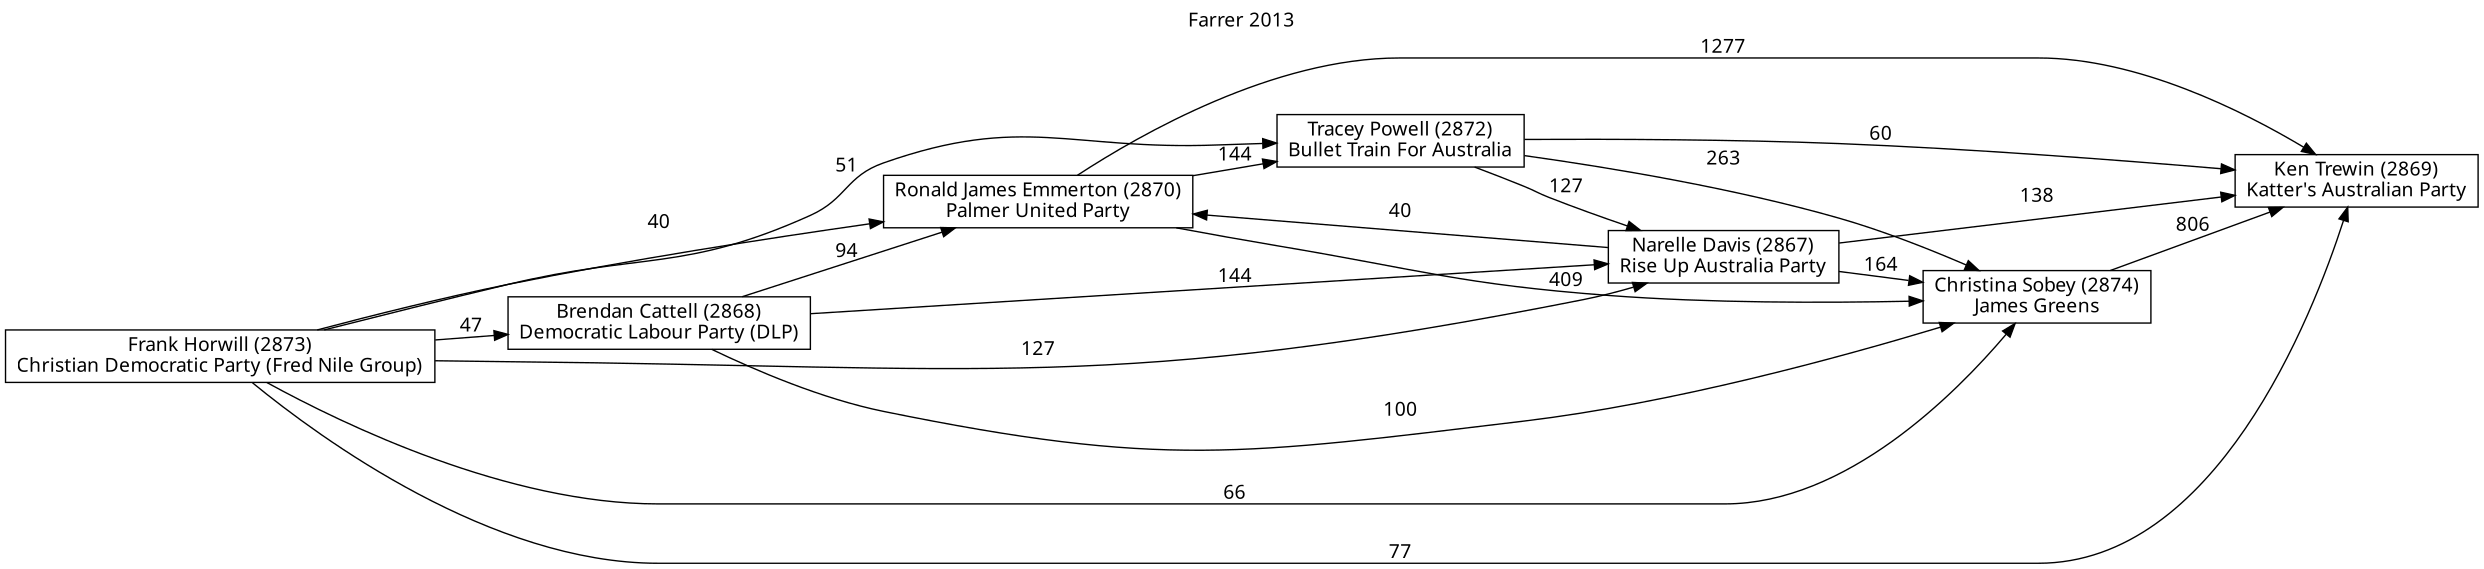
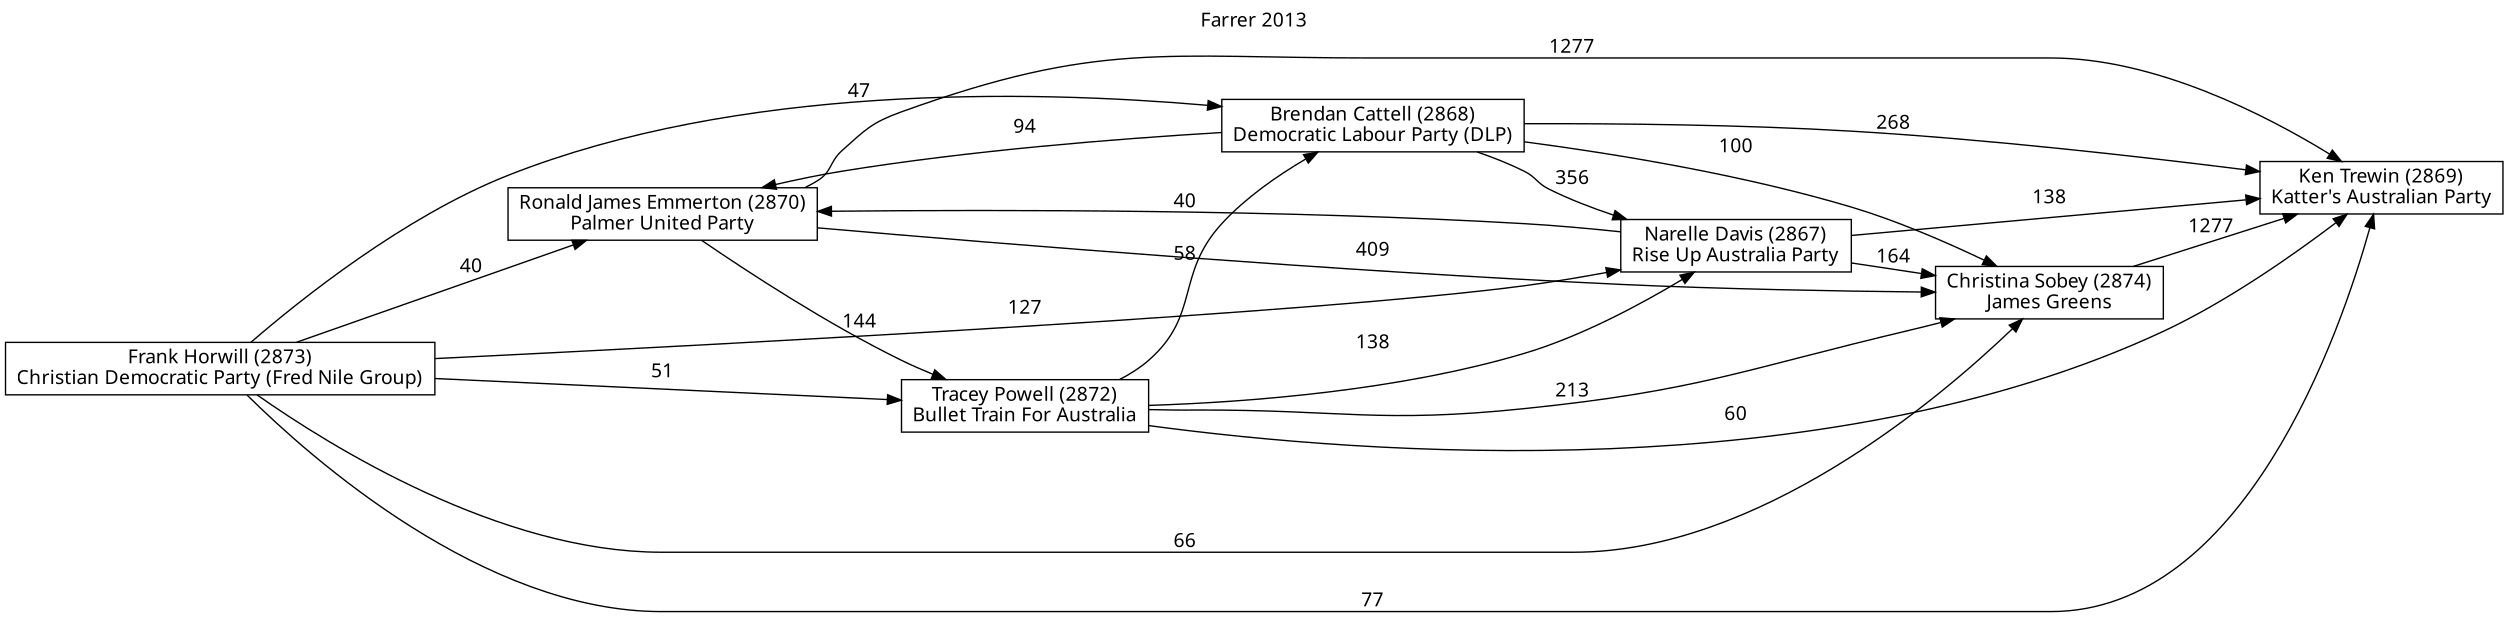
edge "Brendan Cattell (2868) Democratic Labour Party (DLP)" -> "Ken Trewin (2869) Katter's Australian Party": added, label "268"
edge "Tracey Powell (2872) Bullet Train For Australia" -> "Christina Sobey (2874) James Greens": label "263" -> "213"
edge "Tracey Powell (2872) Bullet Train For Australia" -> "Narelle Davis (2867) Rise Up Australia Party": label "127" -> "138"
edge "Christina Sobey (2874) James Greens" -> "Ken Trewin (2869) Katter's Australian Party": label "806" -> "1277"
edge "Tracey Powell (2872) Bullet Train For Australia" -> "Brendan Cattell (2868) Democratic Labour Party (DLP)": added, label "58"
edge "Brendan Cattell (2868) Democratic Labour Party (DLP)" -> "Narelle Davis (2867) Rise Up Australia Party": label "144" -> "356"
